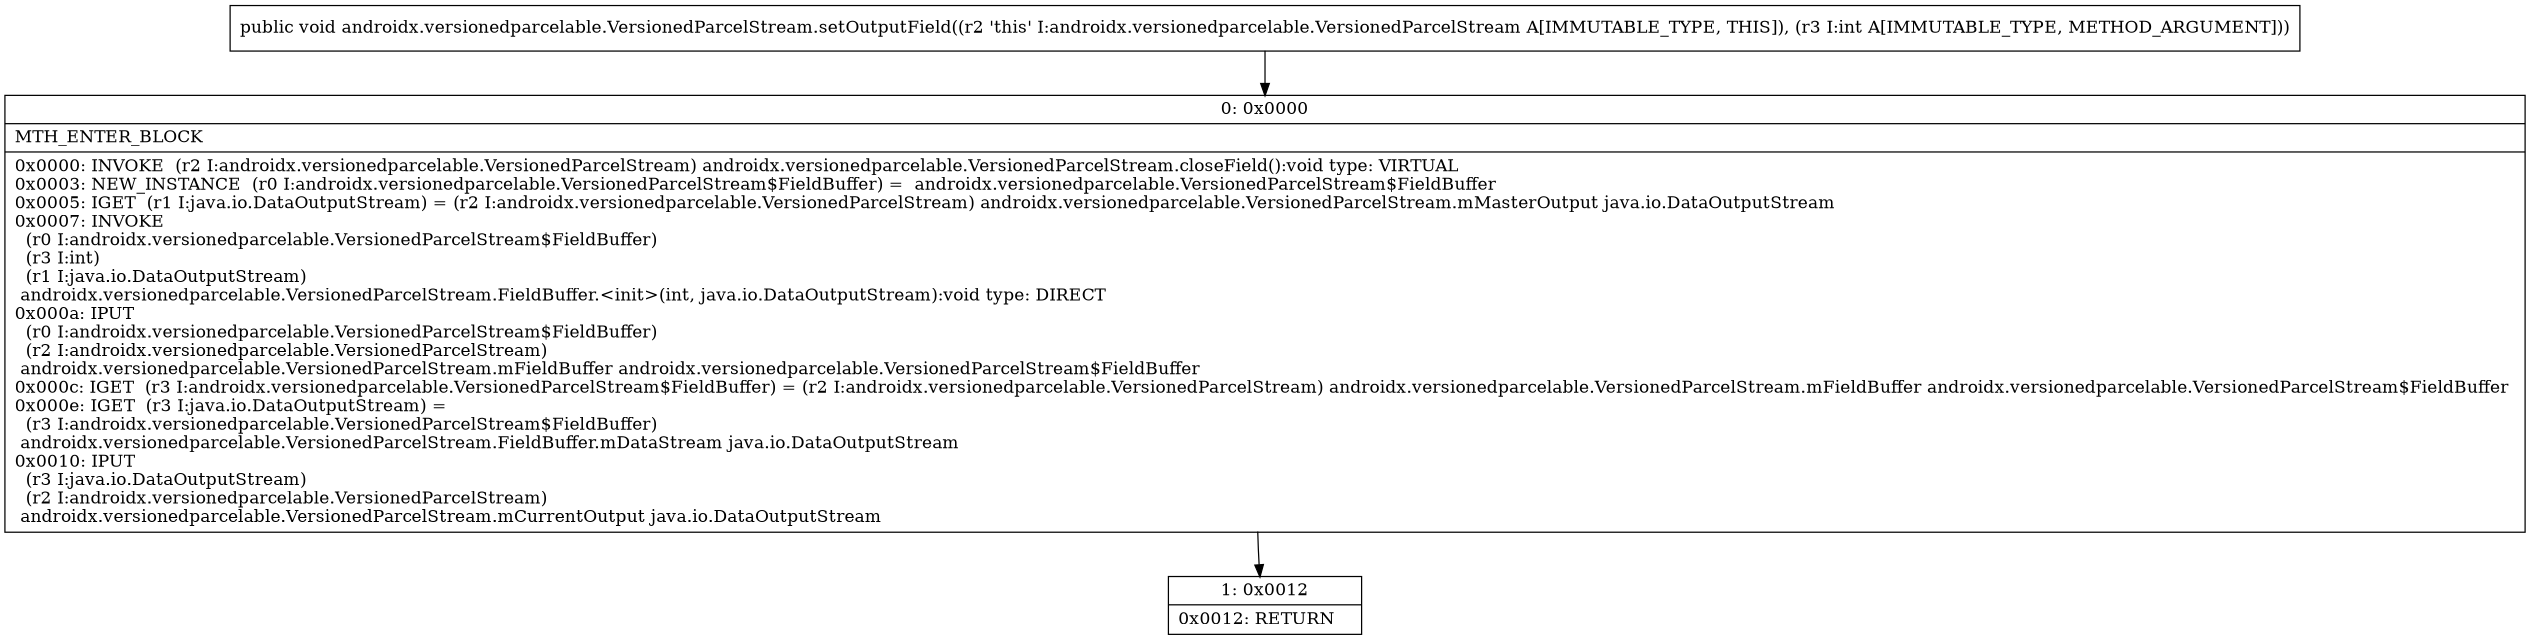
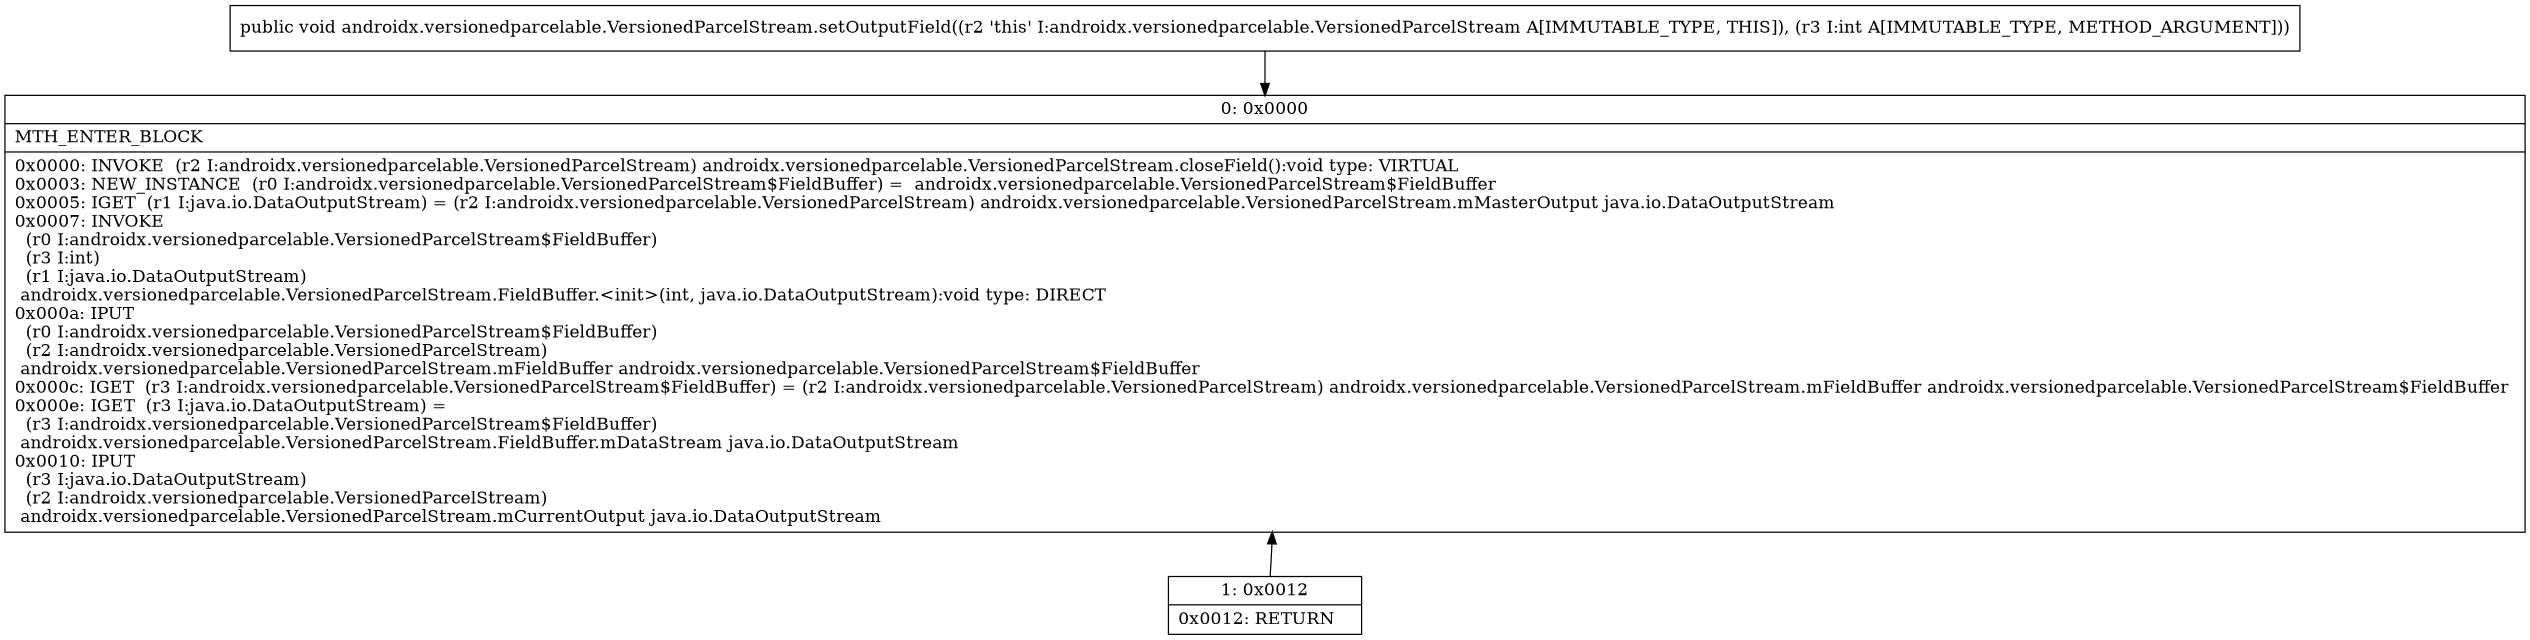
edge "0: 0x0000" -> "1: 0x0012": reversed
